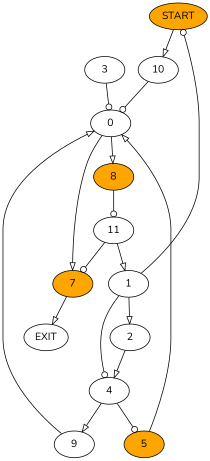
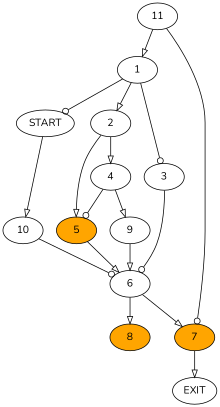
node "START": fillcolor orange -> white
node "0": label "0" -> "6"
edge "2" -> "5": added
edge "8" -> "11": removed
edge "1" -> "4": now "1" -> "3"
